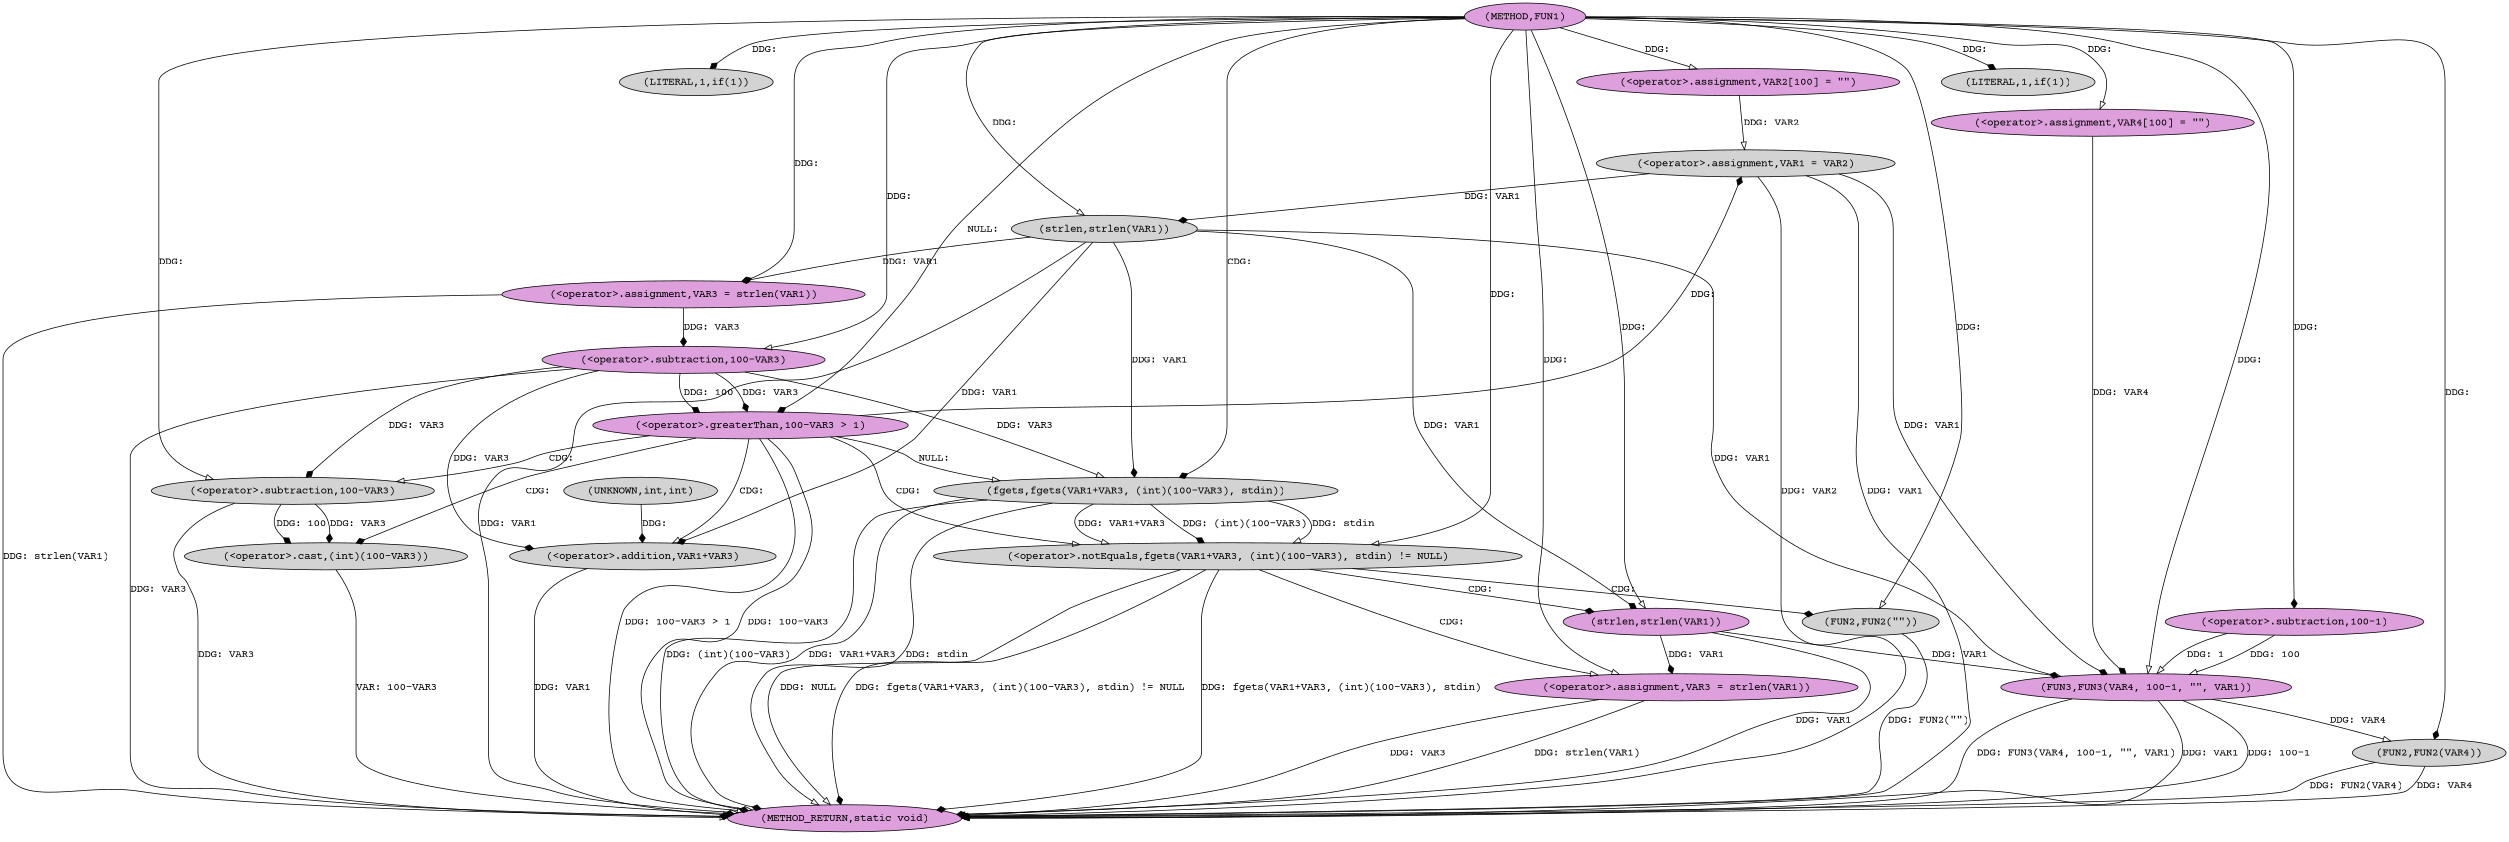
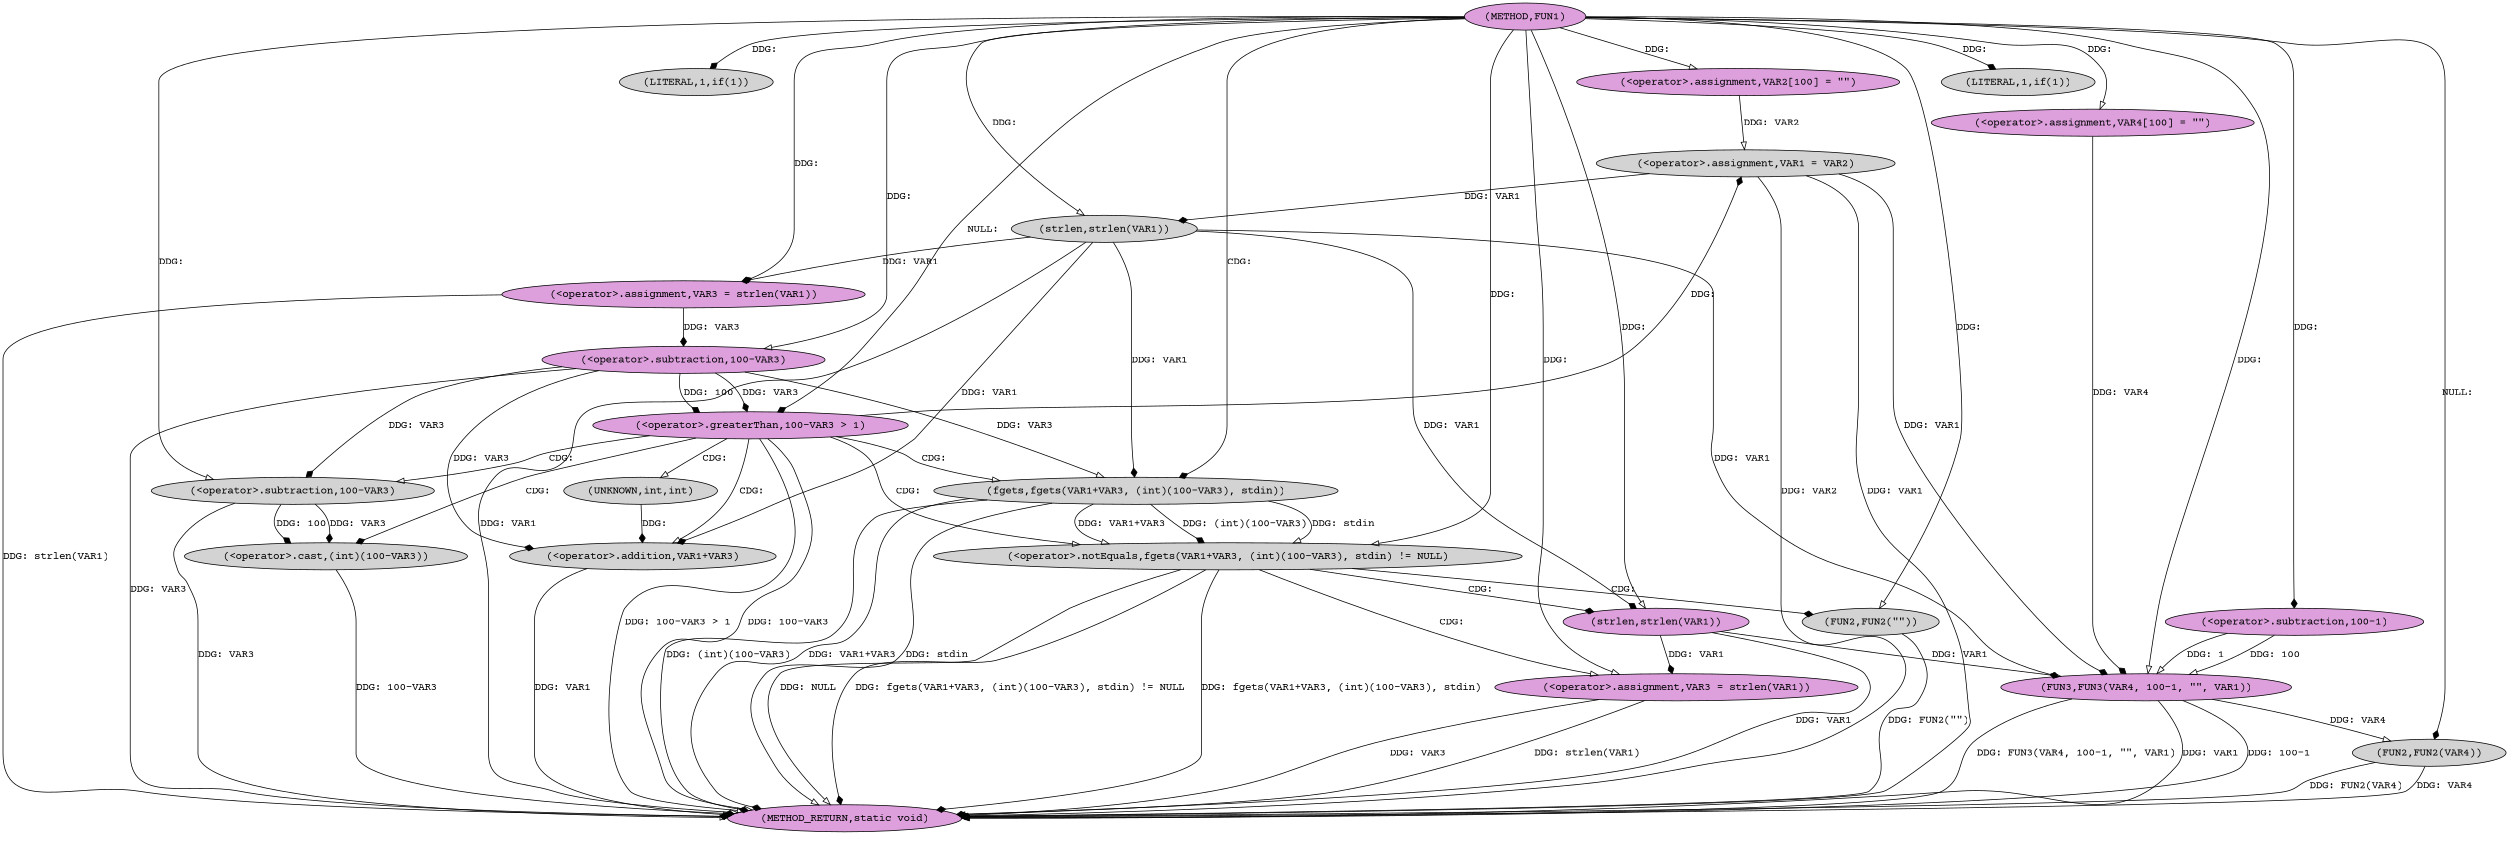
edge "(METHOD,FUN1)" -> "(FUN2,FUN2(VAR4))": label "DDG: " -> "NULL: "
edge "(<operator>.greaterThan,100-VAR3 > 1)" -> "(UNKNOWN,int,int)": added, label "CDG:"
edge "(<operator>.greaterThan,100-VAR3 > 1)" -> "(fgets,fgets(VAR1+VAR3, (int)(100-VAR3), stdin))": label "NULL: " -> "CDG: "
edge "(<operator>.cast,(int)(100-VAR3))" -> "(METHOD_RETURN,static void)": label "VAR: 100-VAR3" -> "DDG: 100-VAR3"
